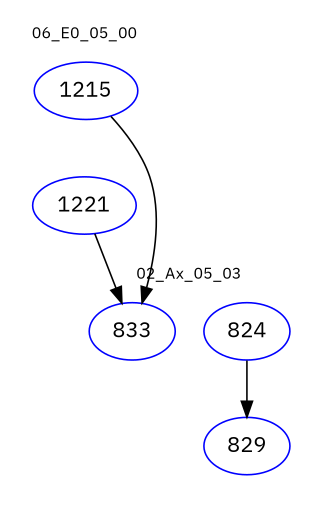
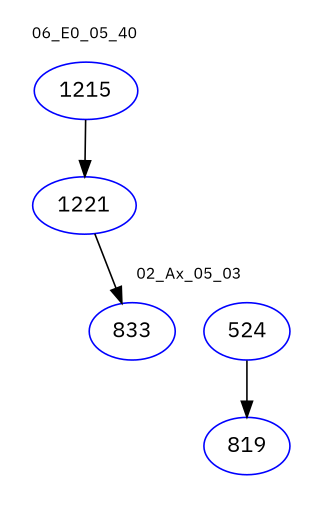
cluster "06_E0_05_00": label "06_E0_05_00" -> "06_E0_05_40"
edge "1215" -> "833": now "1215" -> "1221"
node "824": label "824" -> "524"
node "829": label "829" -> "819"
